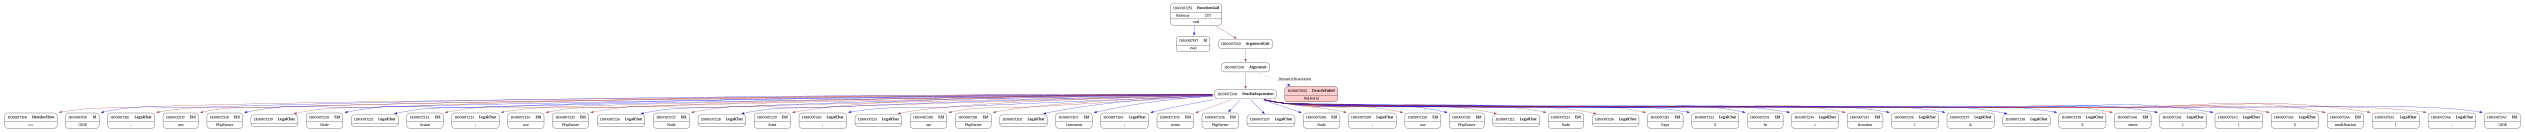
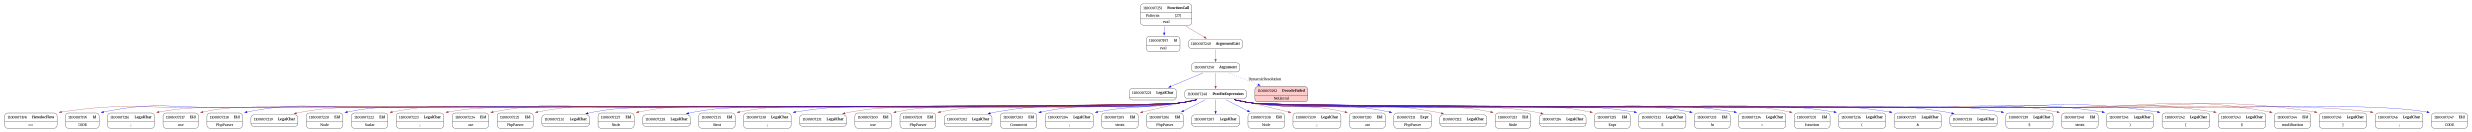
edge "1100007248" -> "1100007221": now "1100007250" -> "1100007221"
node "1100007211": text "EId" -> "Expr"
